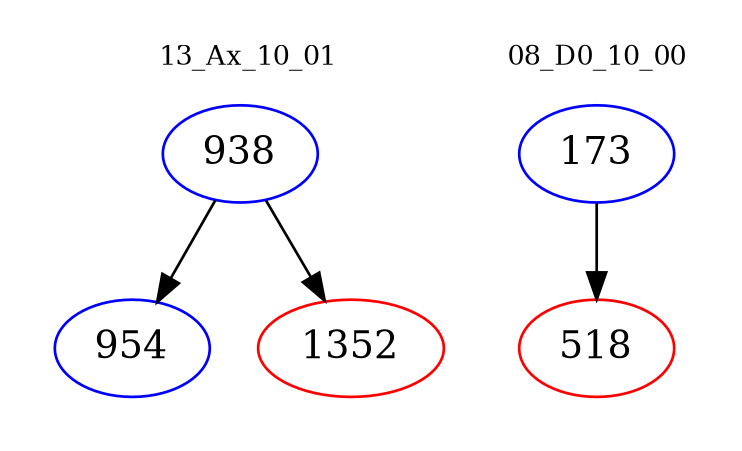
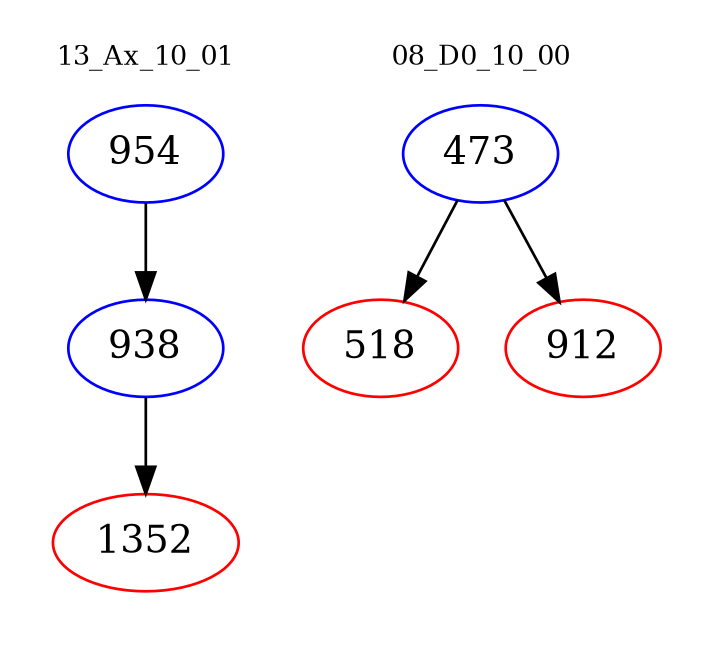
node "173": label "173" -> "473"
edge "938" -> "954": reversed
node "912": added
